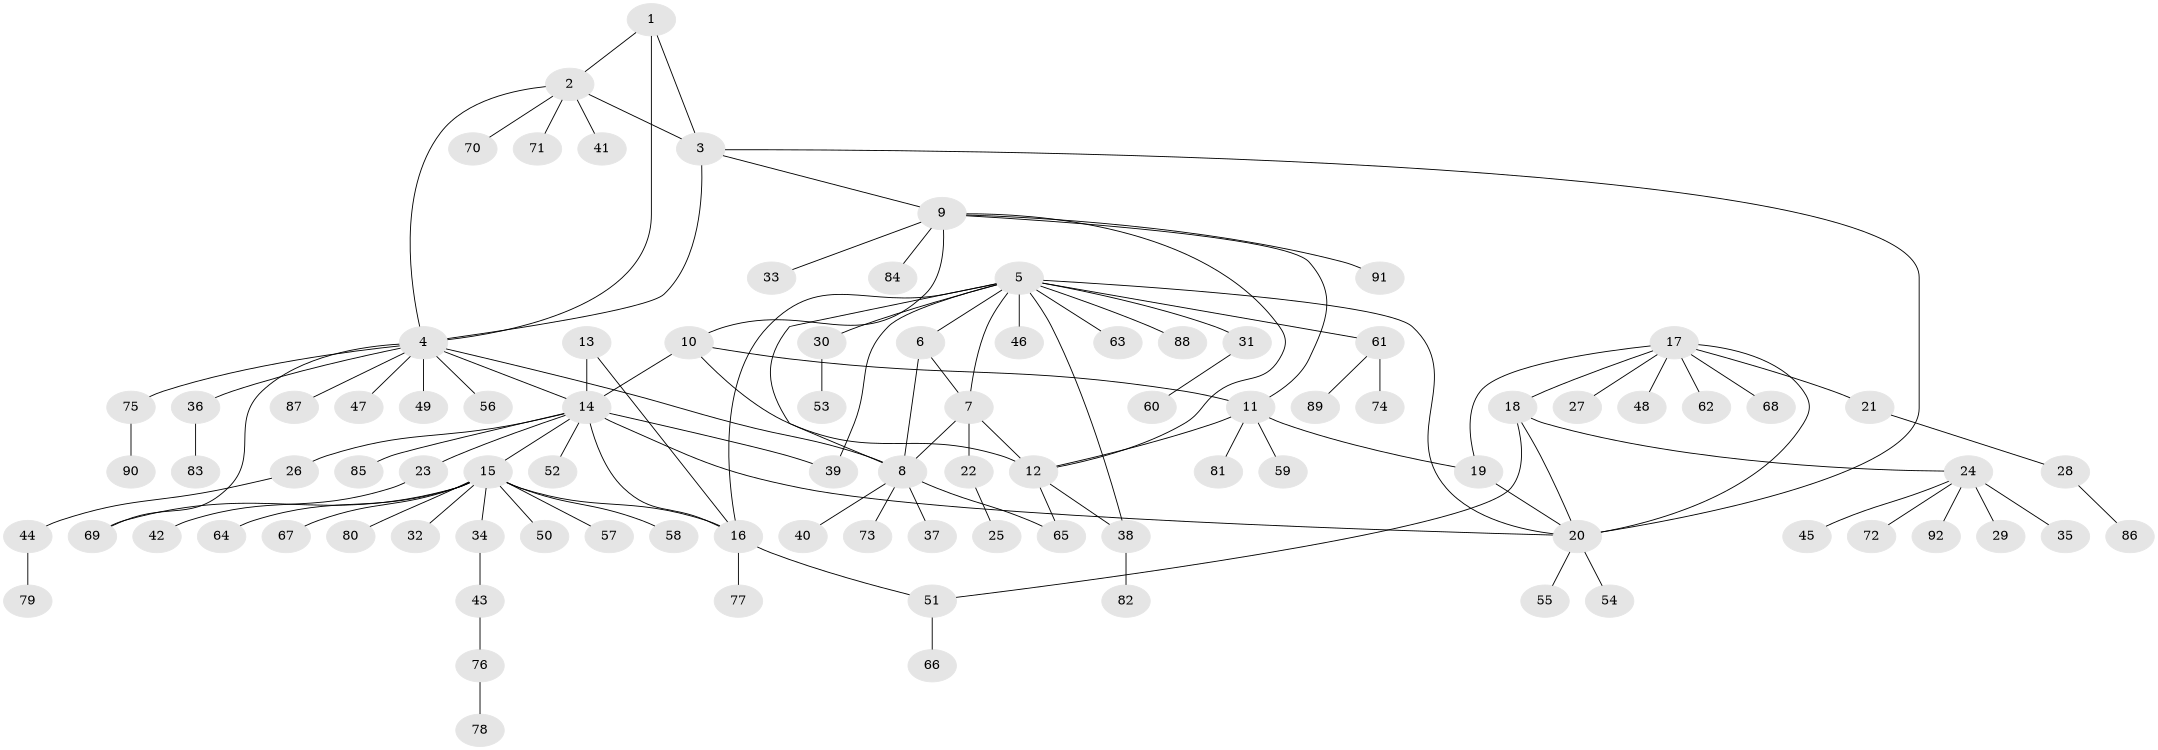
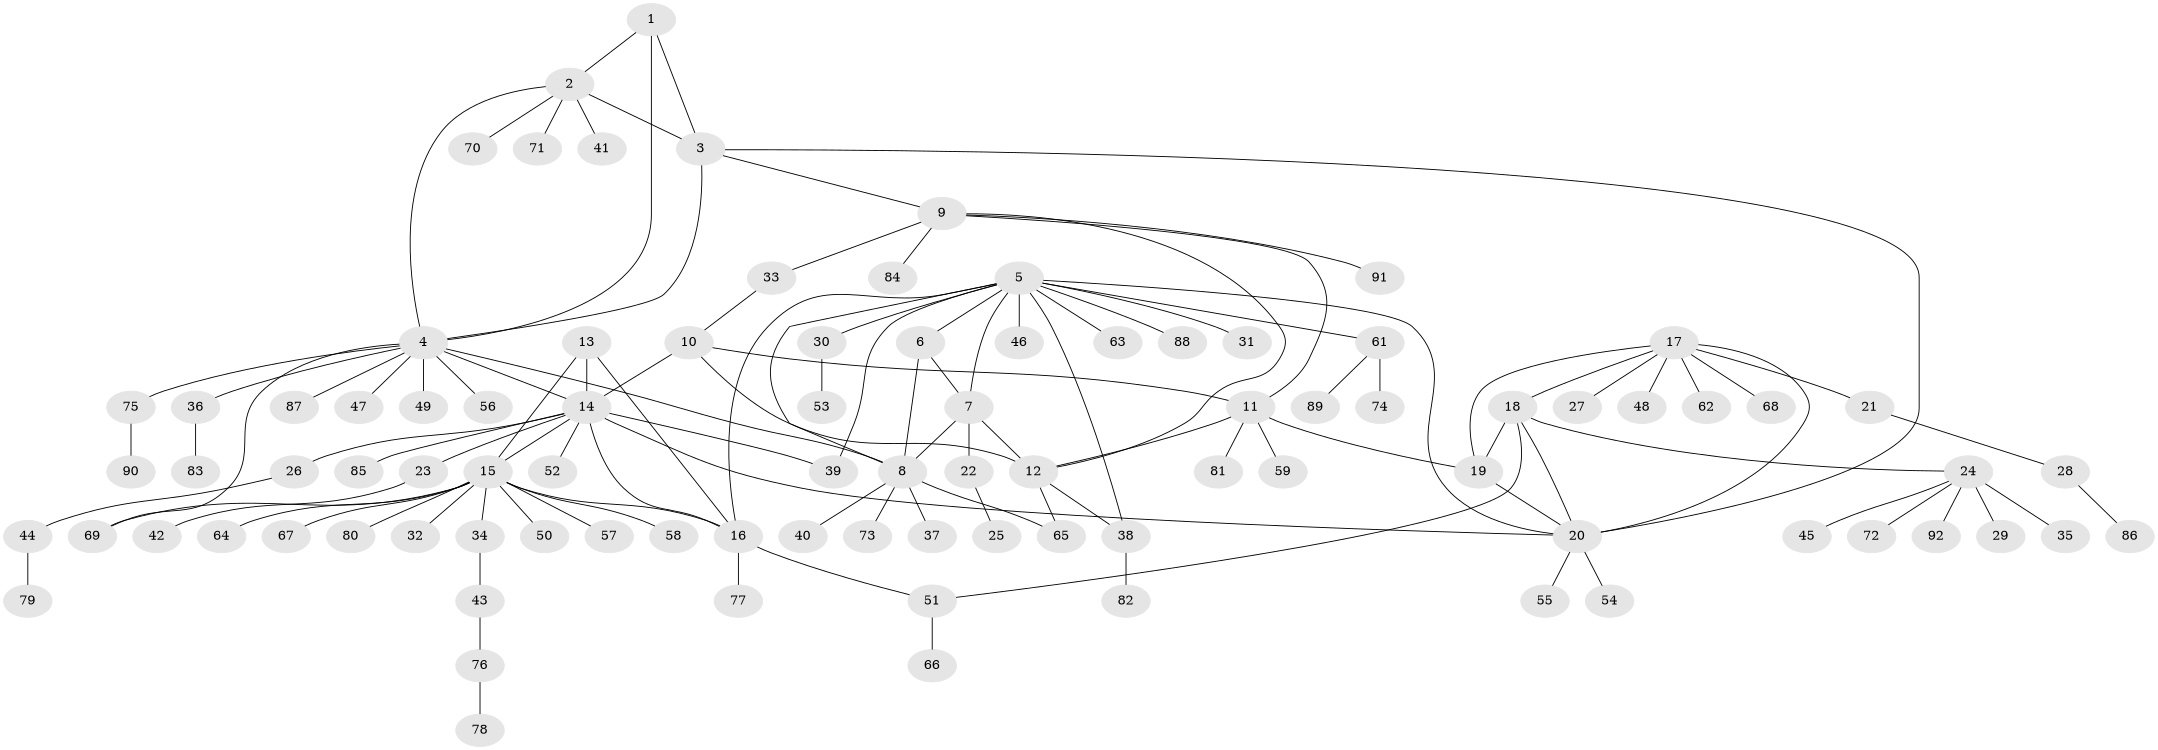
edge "9" -- "10": now "33" -- "10"
edge "13" -- "15": added
node "60": removed
edge "18" -- "19": added
